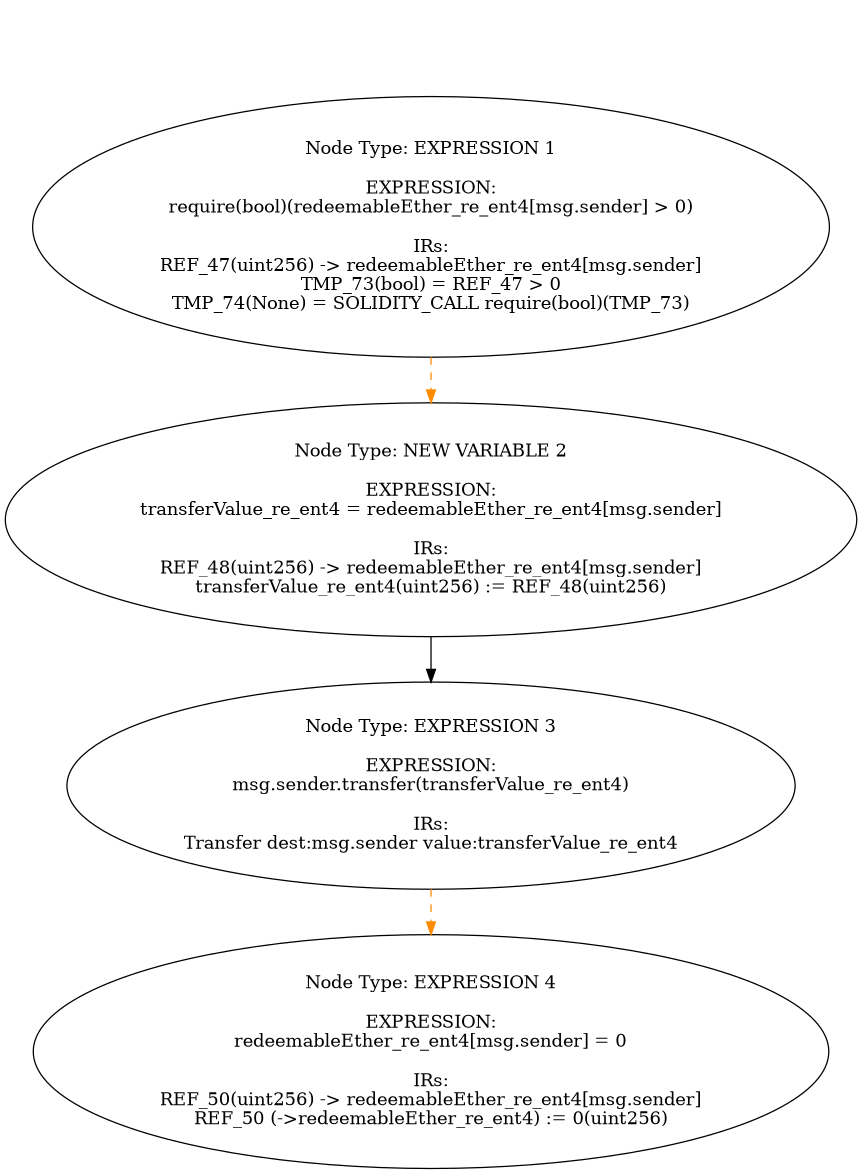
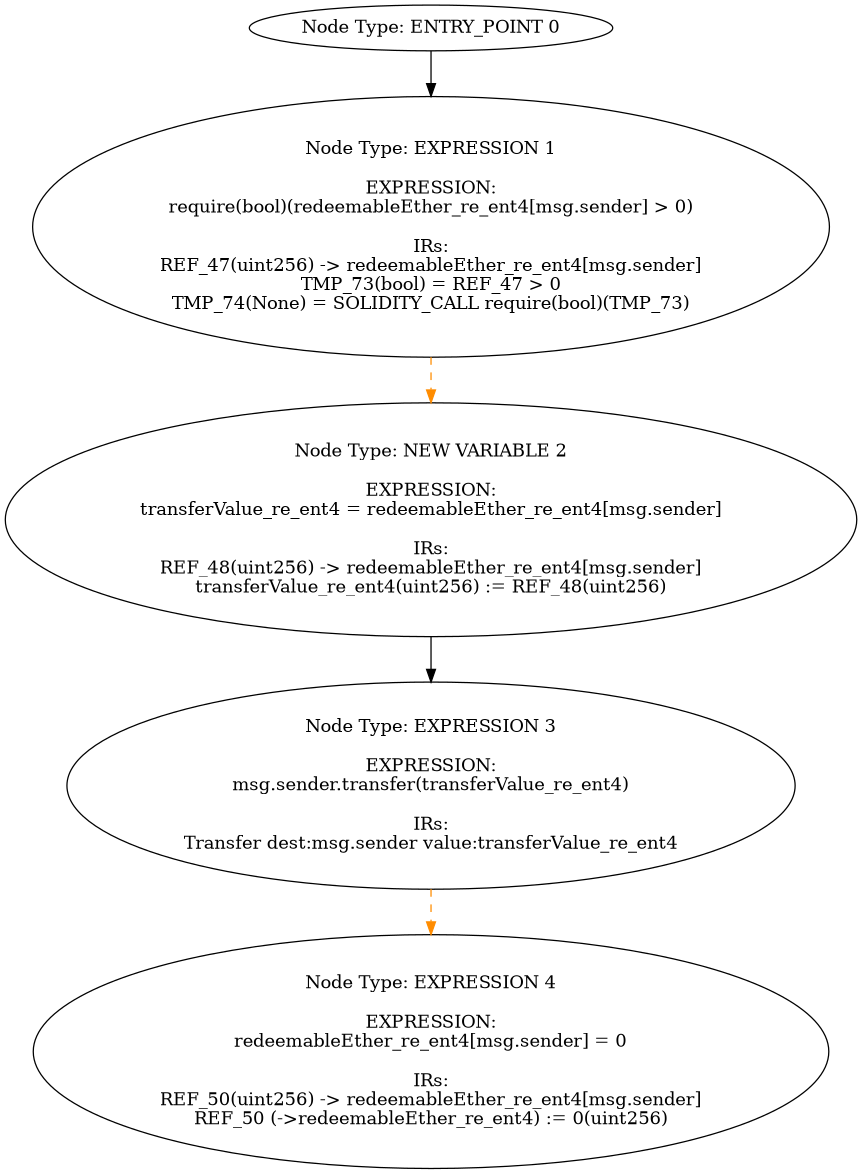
node "Node Type: ENTRY_POINT 0": added
